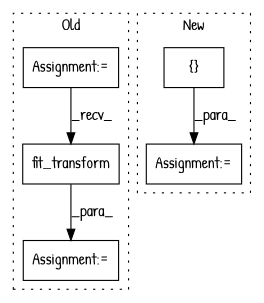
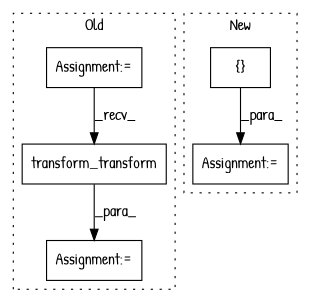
node "fit_transform": label "fit_transform" -> "transform_transform"
